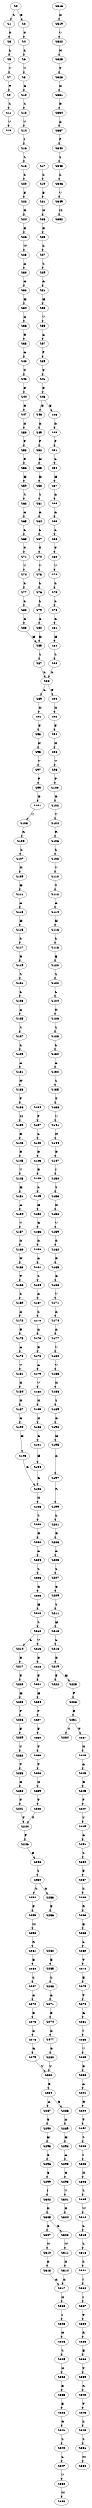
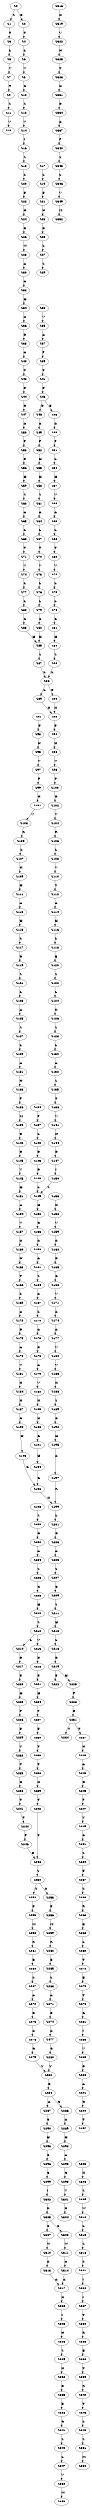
node "S31": removed
edge "S57" -> "S60": label "A" -> "V"
edge "S89" -> "S91": now "S89" -> "S92"
edge "S150" -> "S153": now "S150" -> "S149"
edge "S196" -> "S198": now "S196" -> "S199"
edge "S242" -> "S244": now "S242" -> "S248"
node "S259": added
node "S300": removed
